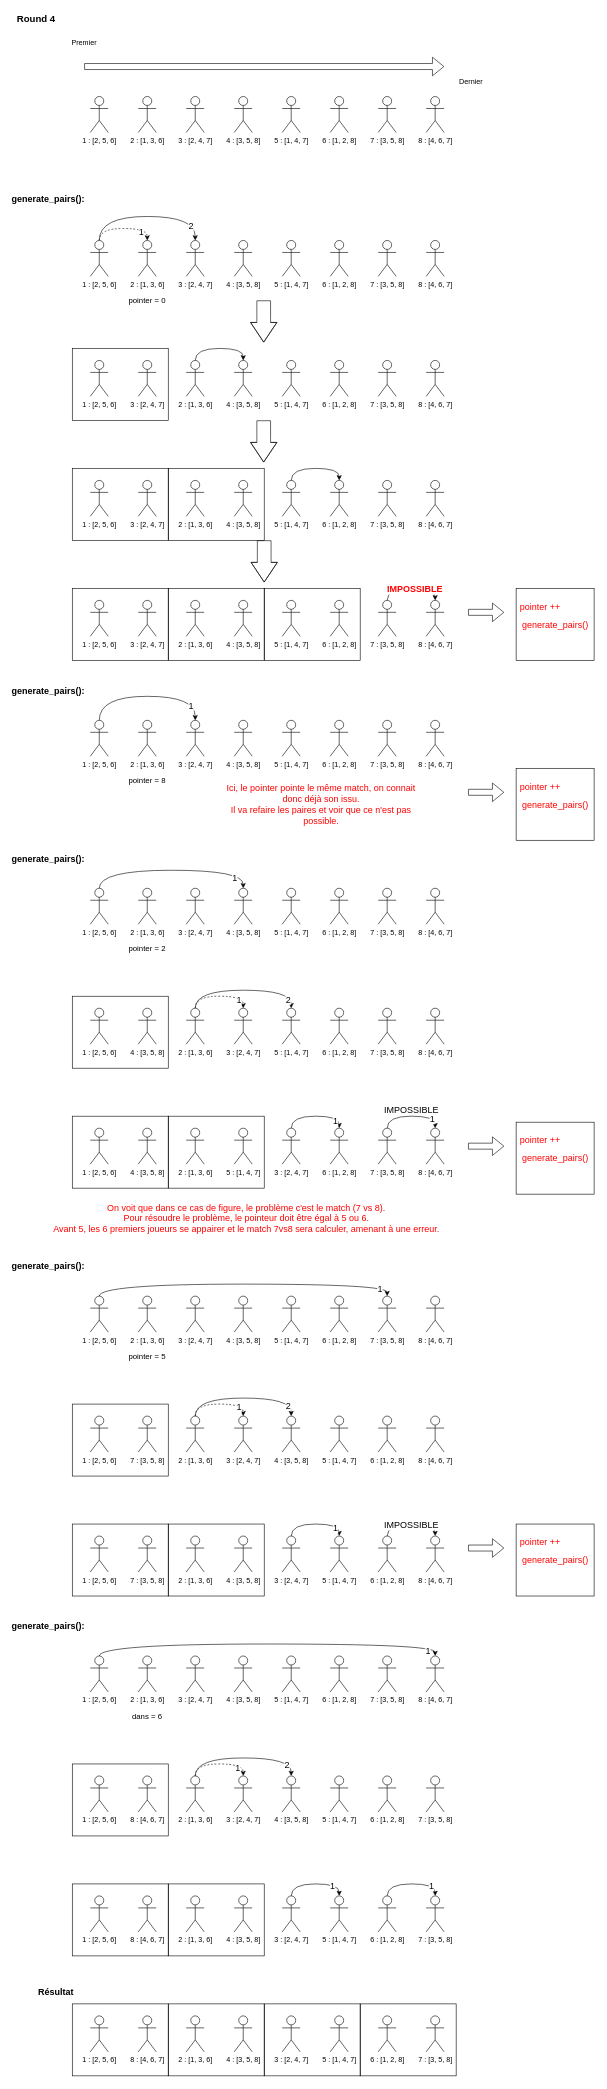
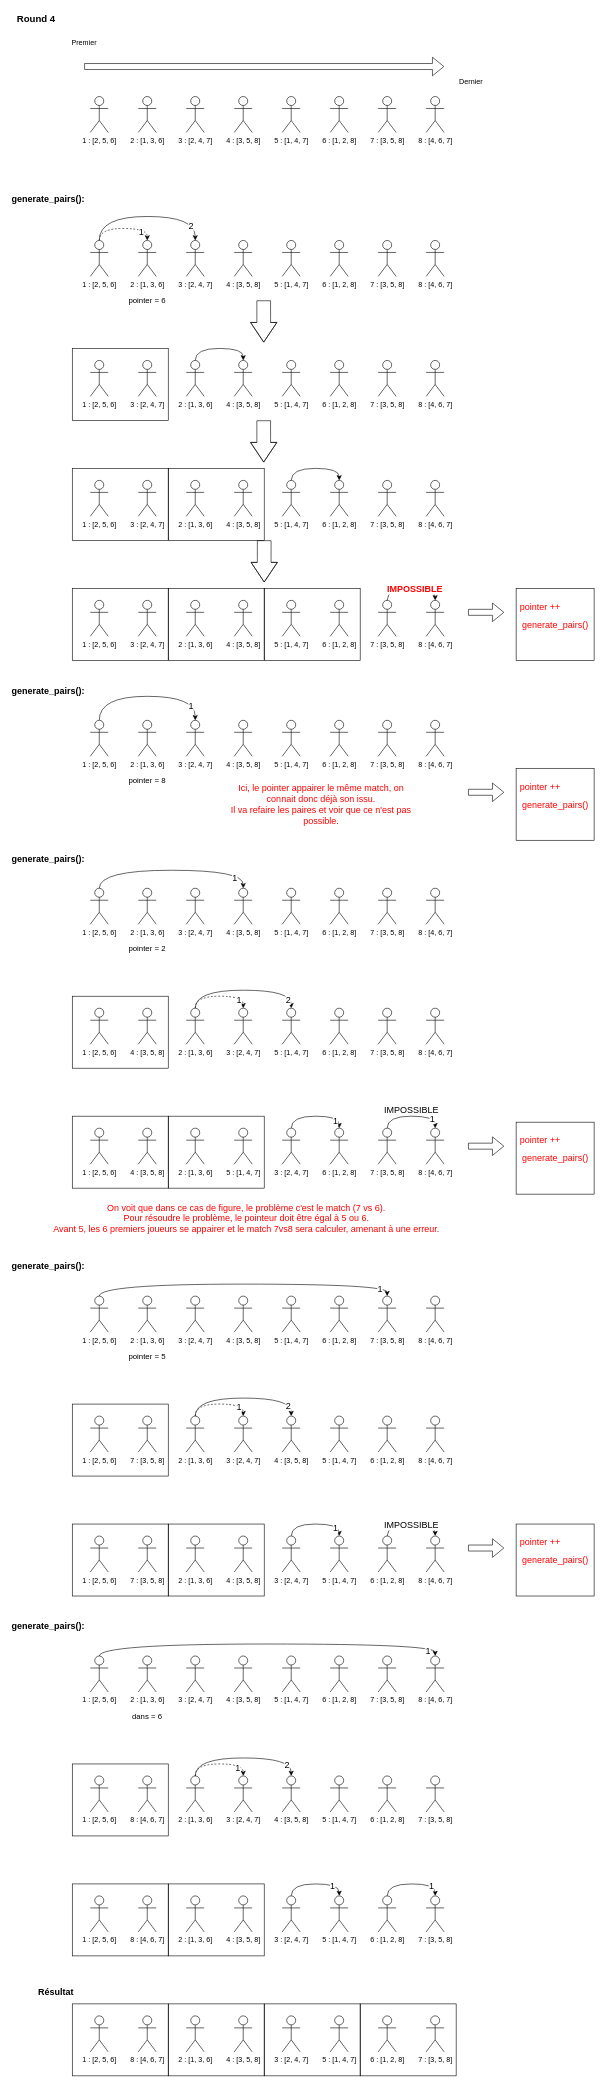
node "pointer = 0": label "pointer = 0" -> "pointer = 6"
node "Ici, le pointer pointe le même match, on connait donc déjà son issu. Il va refaire les paires et voir que ce n'est pas possible.": label "Ici, le pointer pointe le même match, on connait donc déjà son issu. Il va refaire les paires et voir que ce n'est pas possible." -> "Ici, le pointer appairer le même match, on connait donc déjà son issu. Il va refaire les paires et voir que ce n'est pas possible."
node "On voit que dans ce cas de figure, le problème c'est le match (7 vs 8). Pour résoudre le problème, le pointeur doit être égal à 5 ou 6. Avant 5, les 6 premiers joueurs se appairer et le match 7vs8 sera calculer, amenant à une erreur.": label "On voit que dans ce cas de figure, le problème c'est le match (7 vs 8). Pour résoudre le problème, le pointeur doit être égal à 5 ou 6. Avant 5, les 6 premiers joueurs se appairer et le match 7vs8 sera calculer, amenant à une erreur." -> "On voit que dans ce cas de figure, le problème c'est le match (7 vs 6). Pour résoudre le problème, le pointeur doit être égal à 5 ou 6. Avant 5, les 6 premiers joueurs se appairer et le match 7vs8 sera calculer, amenant à une erreur."
